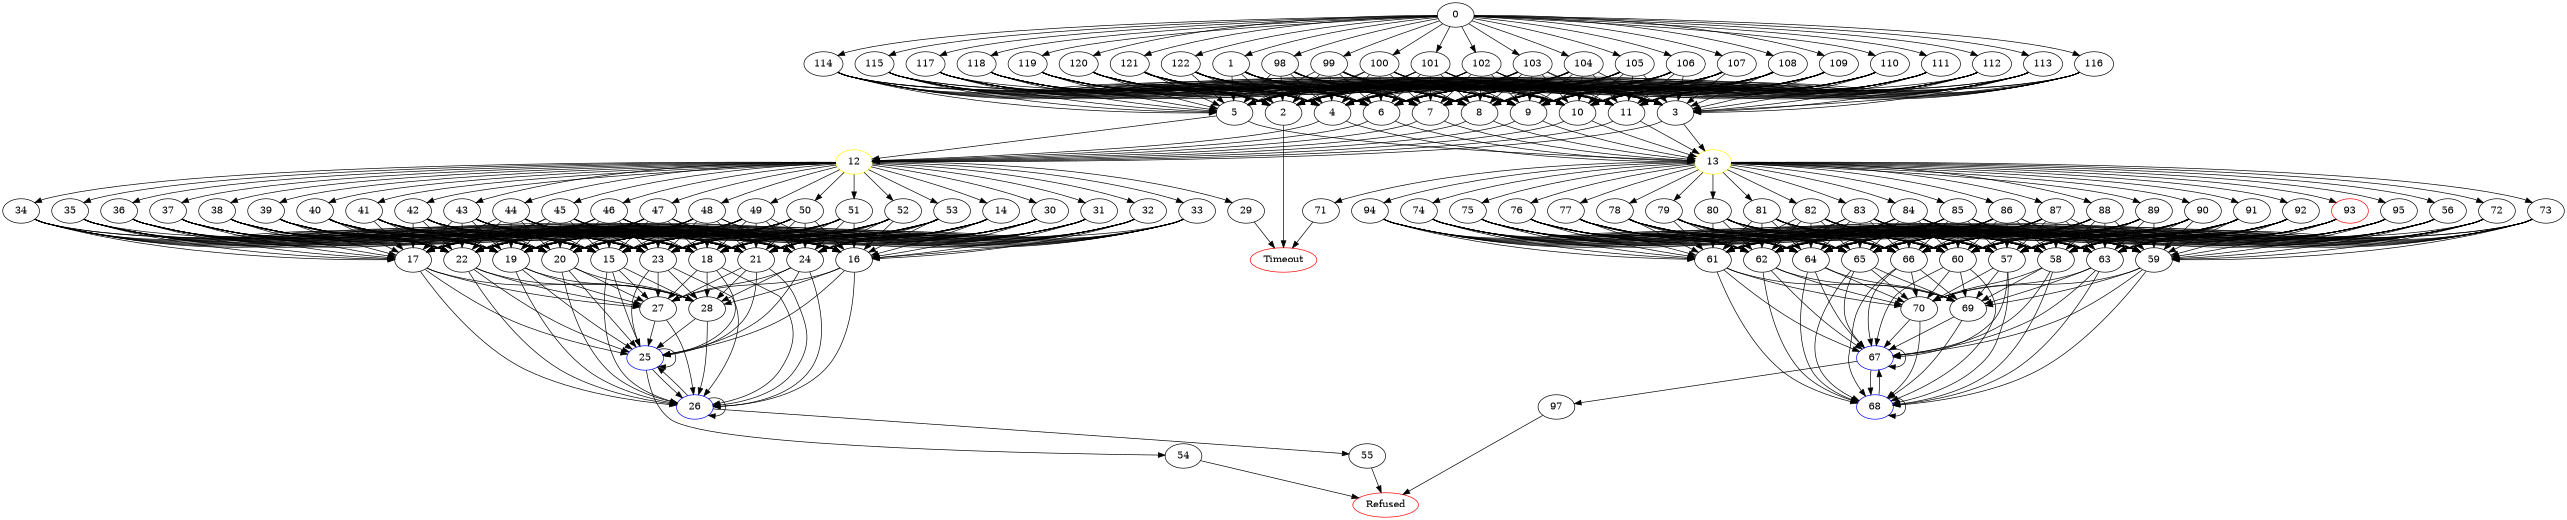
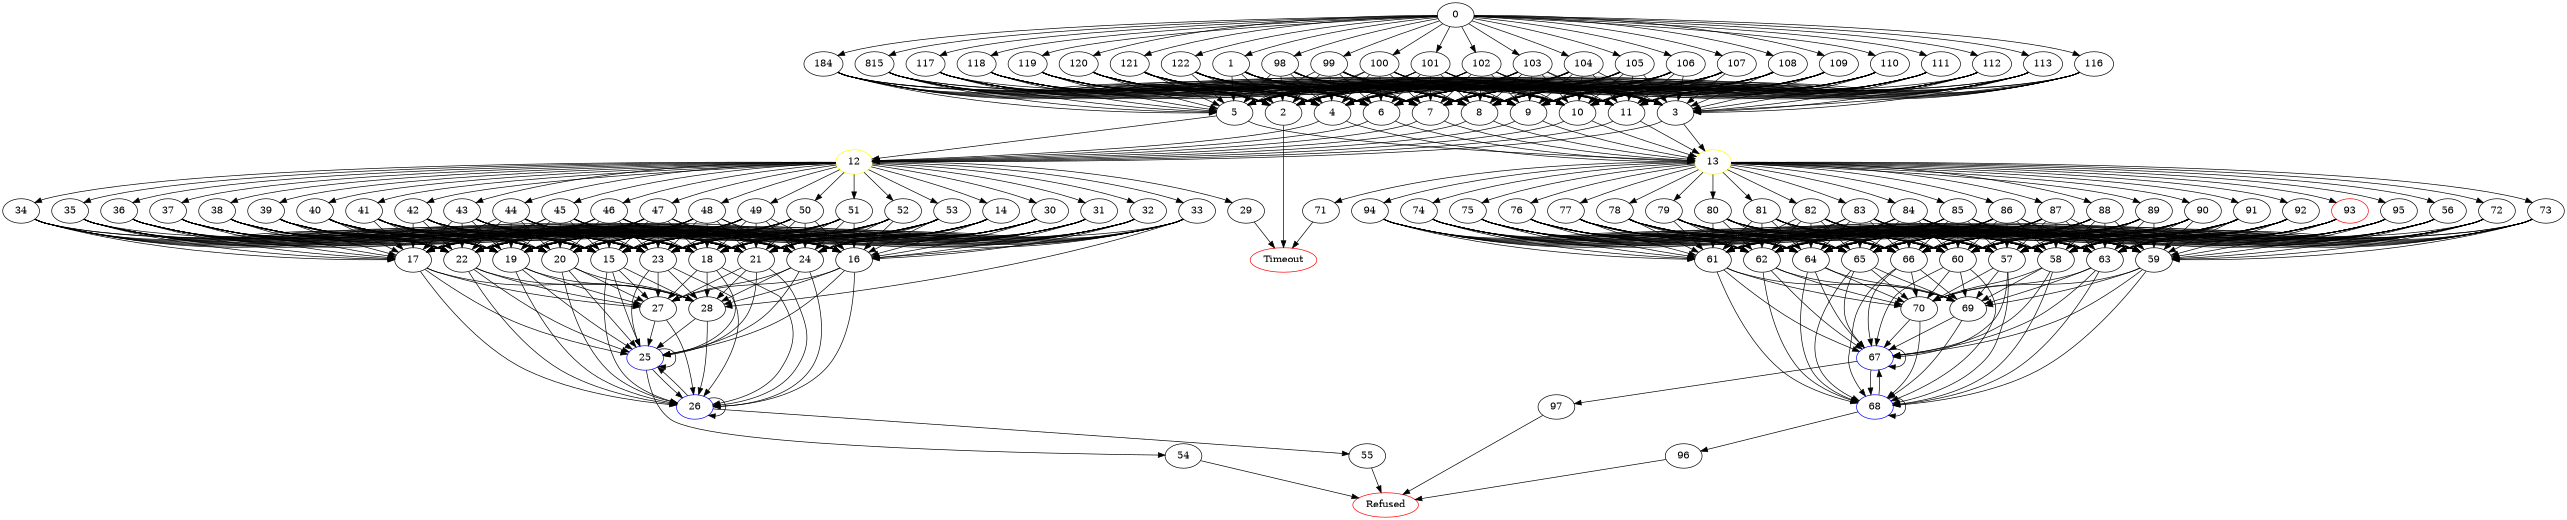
node "114": label "114" -> "184"
node "115": label "115" -> "815"
edge "108" -> "11": removed
edge "33" -> "19": now "33" -> "28"
node "96": added
